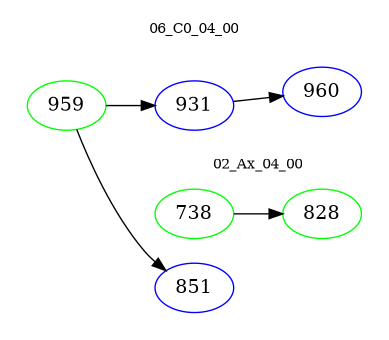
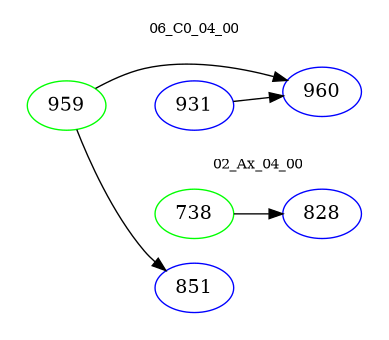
edge "959" -> "931": now "959" -> "960"
node "828": color green -> blue
